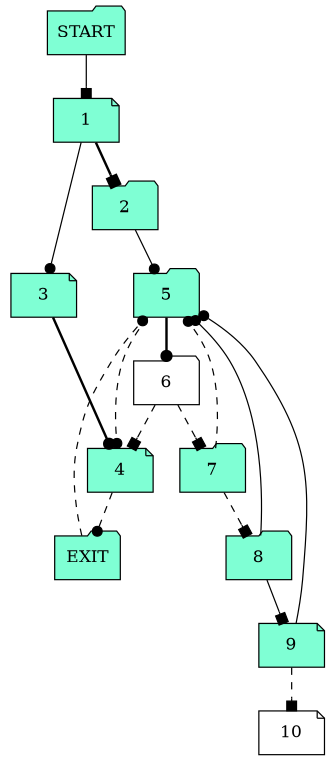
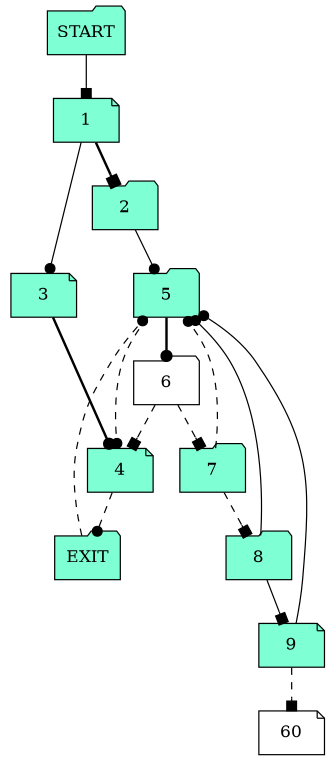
node "10": label "10" -> "60"
